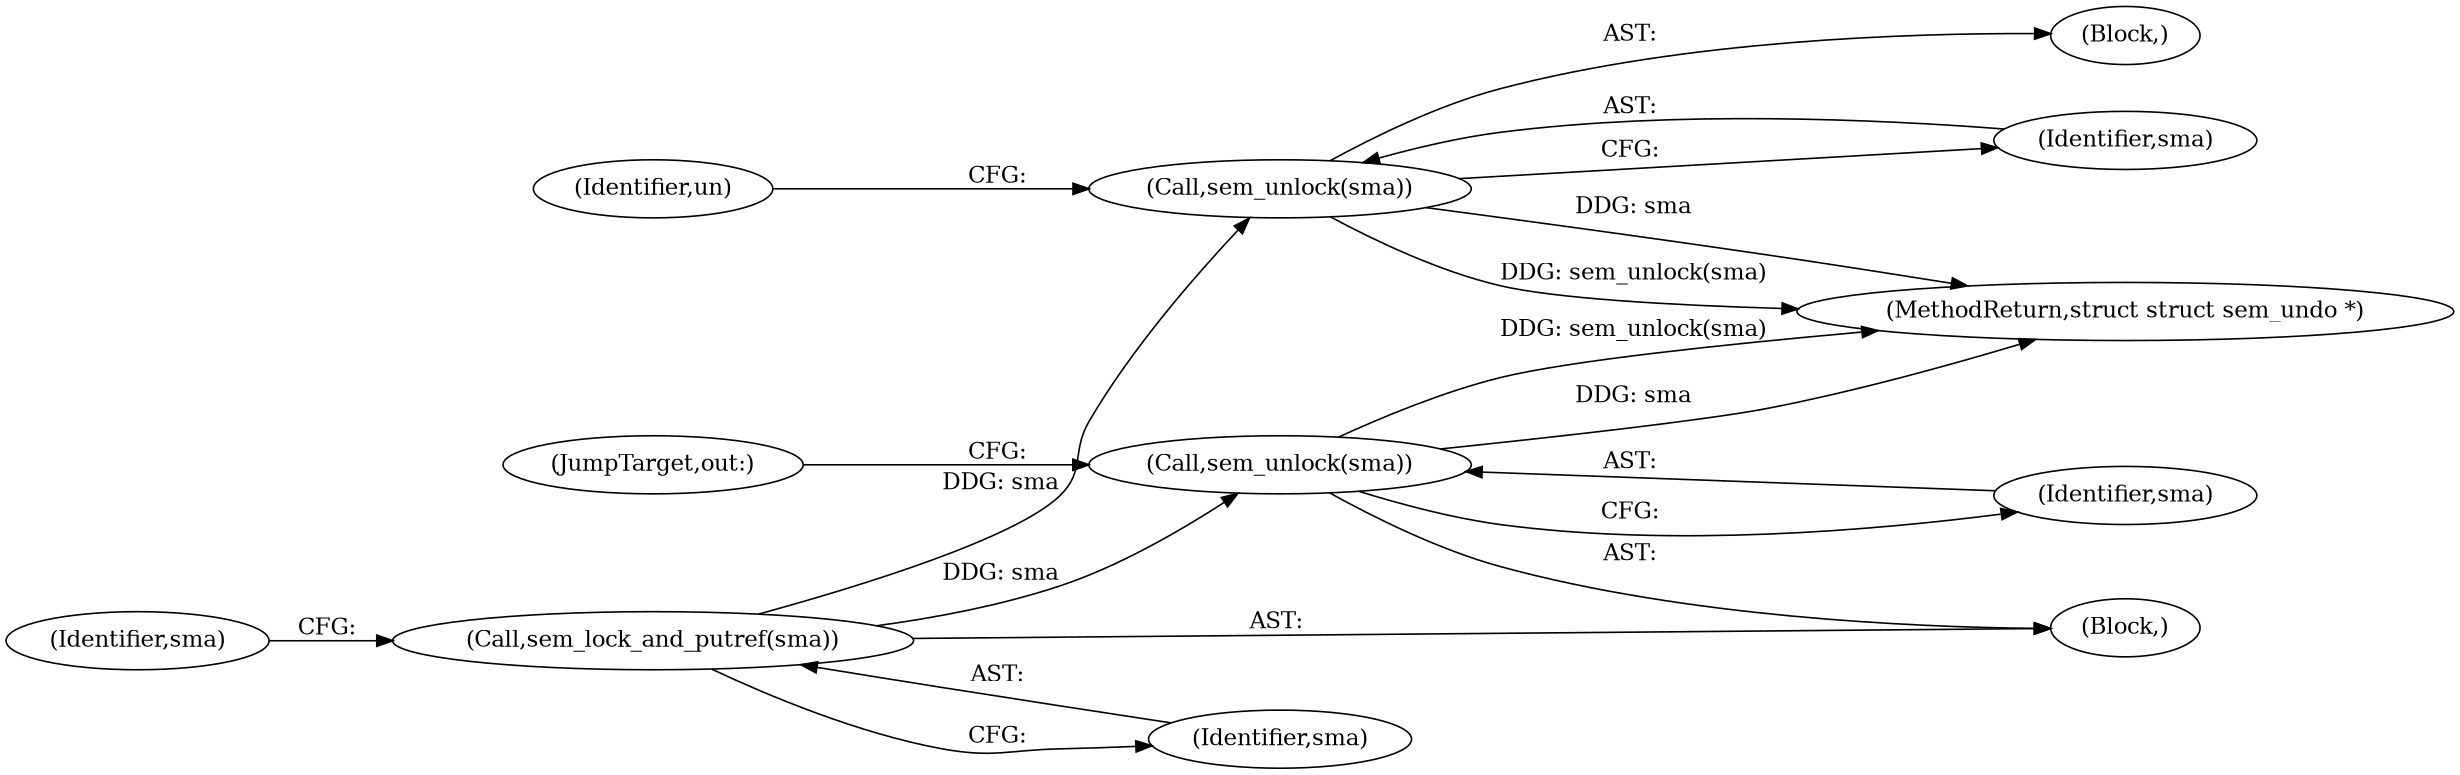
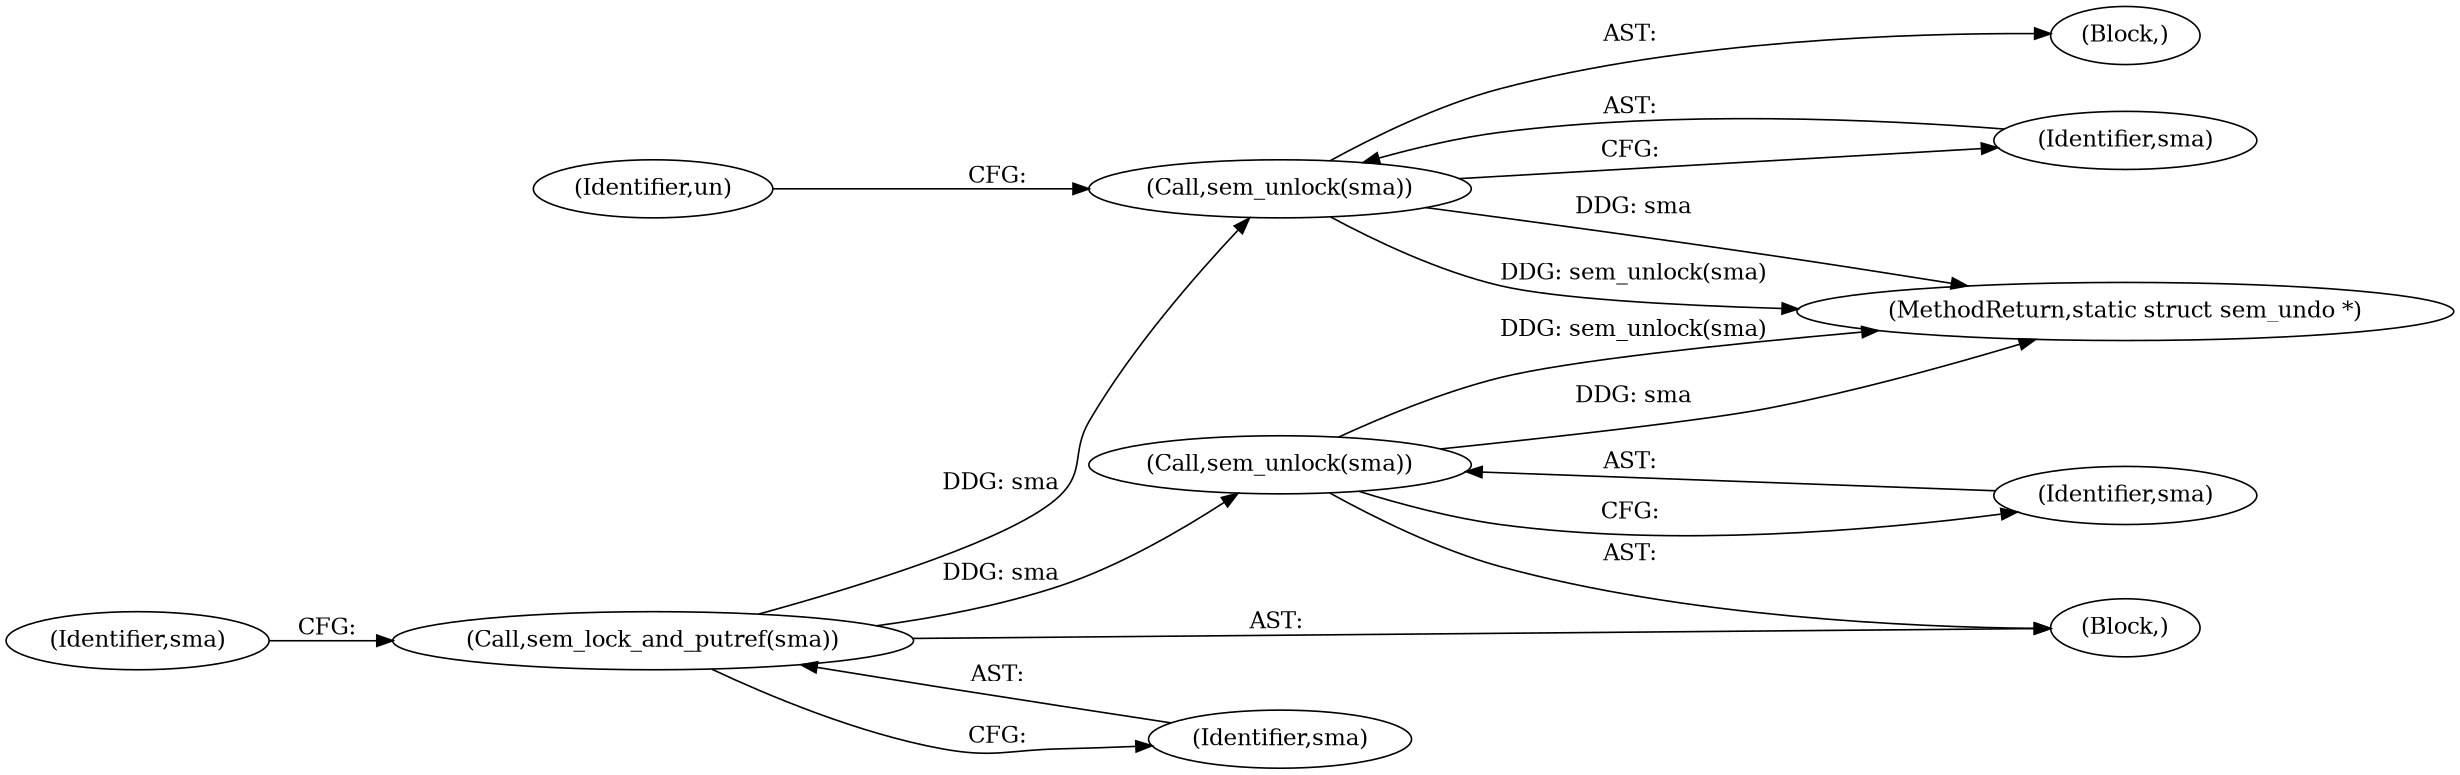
node "(MethodReturn,struct struct sem_undo *)": label "(MethodReturn,struct struct sem_undo *)" -> "(MethodReturn,static struct sem_undo *)"
node "(JumpTarget,out:)": removed
